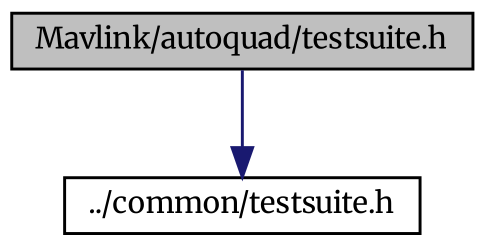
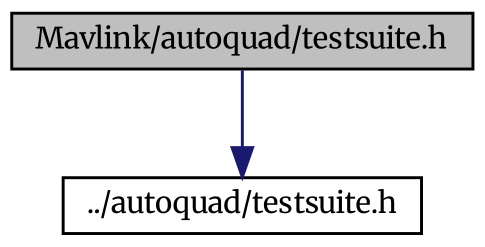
node "../common/testsuite.h": label "../common/testsuite.h" -> "../autoquad/testsuite.h"
